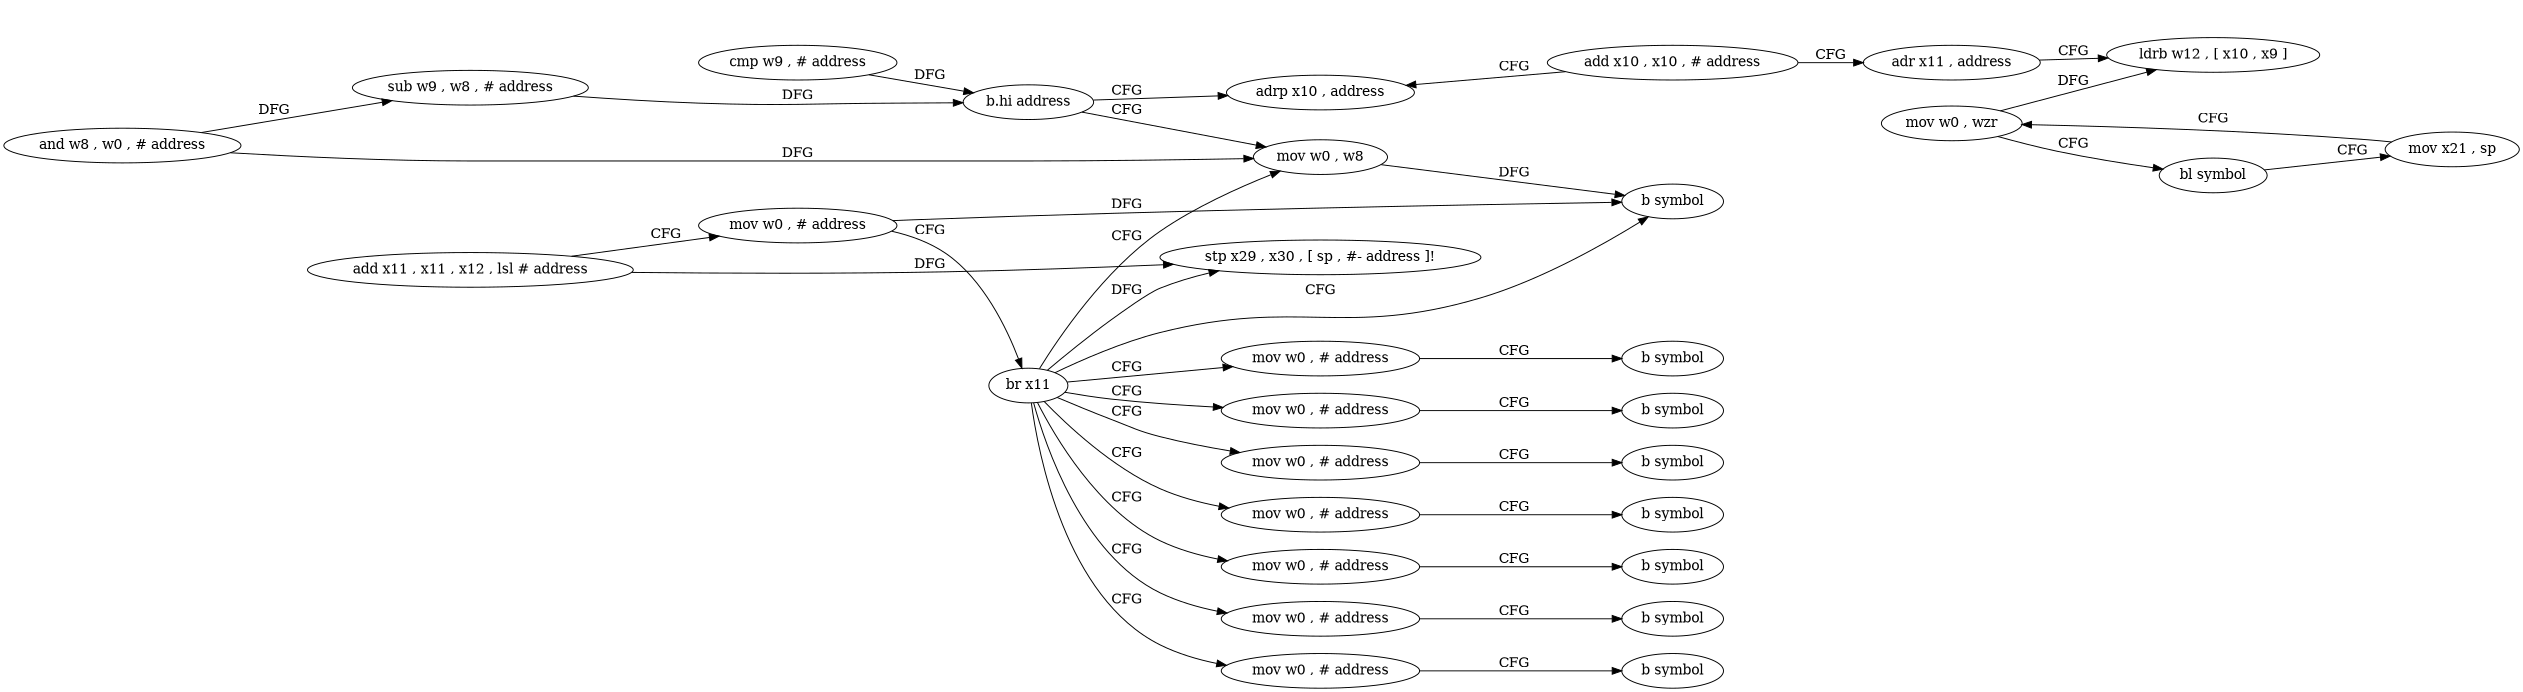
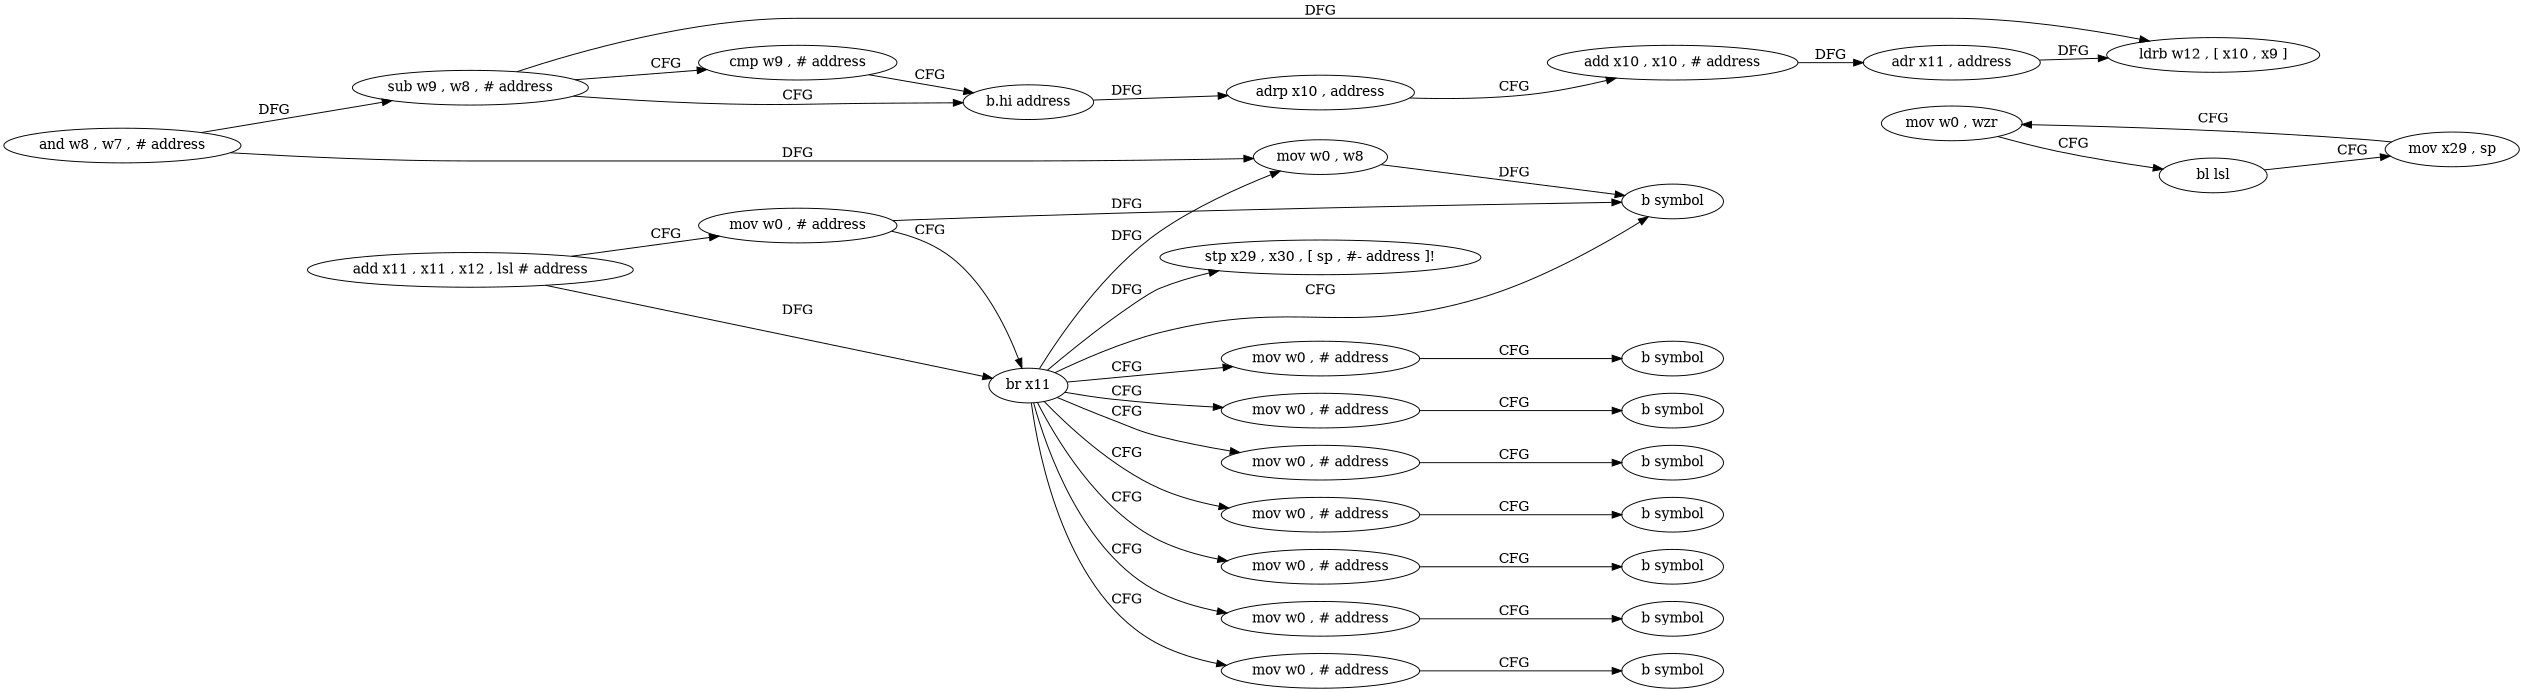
edge "adr x11 , address" -> "ldrb w12 , [ x10 , x9 ]": label "CFG" -> "DFG"
edge "add x10 , x10 , # address" -> "adr x11 , address": label "CFG" -> "DFG"
edge "sub w9 , w8 , # address" -> "cmp w9 , # address": added, label "CFG"
edge "cmp w9 , # address" -> "b.hi address": label "DFG" -> "CFG"
edge "add x10 , x10 , # address" -> "adrp x10 , address": reversed
edge "b.hi address" -> "adrp x10 , address": label "CFG" -> "DFG"
edge "mov w0 , wzr" -> "ldrb w12 , [ x10 , x9 ]": now "sub w9 , w8 , # address" -> "ldrb w12 , [ x10 , x9 ]"
edge "sub w9 , w8 , # address" -> "b.hi address": label "DFG" -> "CFG"
edge "b.hi address" -> "mov w0 , w8": removed, label "CFG"
node "and w8 , w0 , # address": label "and w8 , w0 , # address" -> "and w8 , w7 , # address"
node "mov x21 , sp": label "mov x21 , sp" -> "mov x29 , sp"
node "bl symbol": label "bl symbol" -> "bl lsl"
edge "br x11" -> "mov w0 , w8": label "CFG" -> "DFG"
edge "add x11 , x11 , x12 , lsl # address" -> "stp x29 , x30 , [ sp , #- address ]!": now "add x11 , x11 , x12 , lsl # address" -> "br x11"
